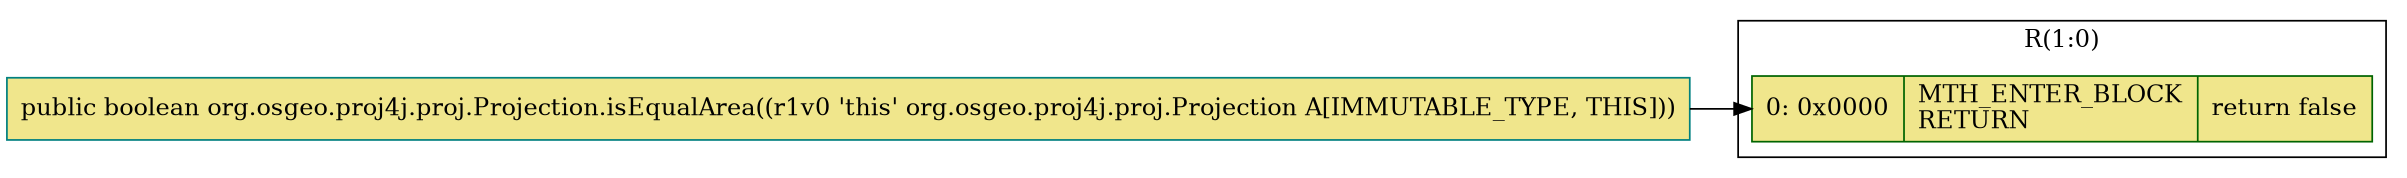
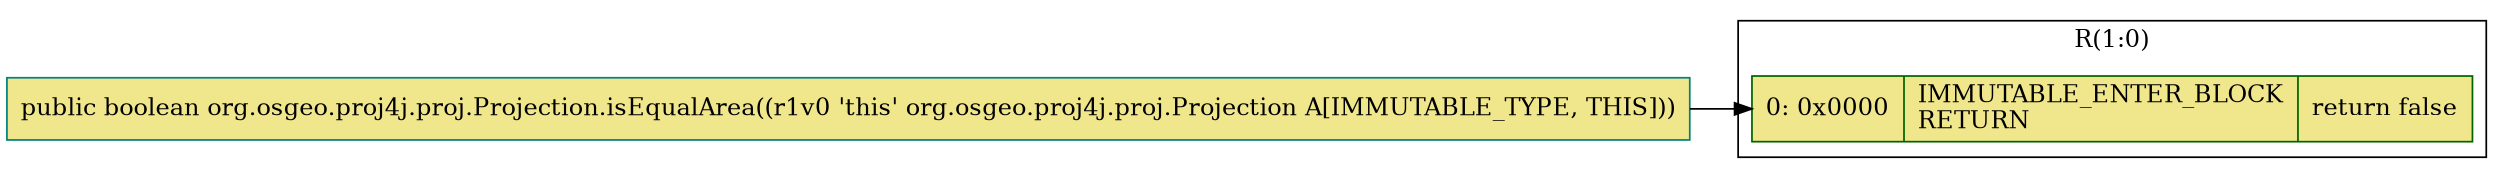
node "0: 0x0000": text "MTH_ENTER_BLOCK" -> "IMMUTABLE_ENTER_BLOCK"
